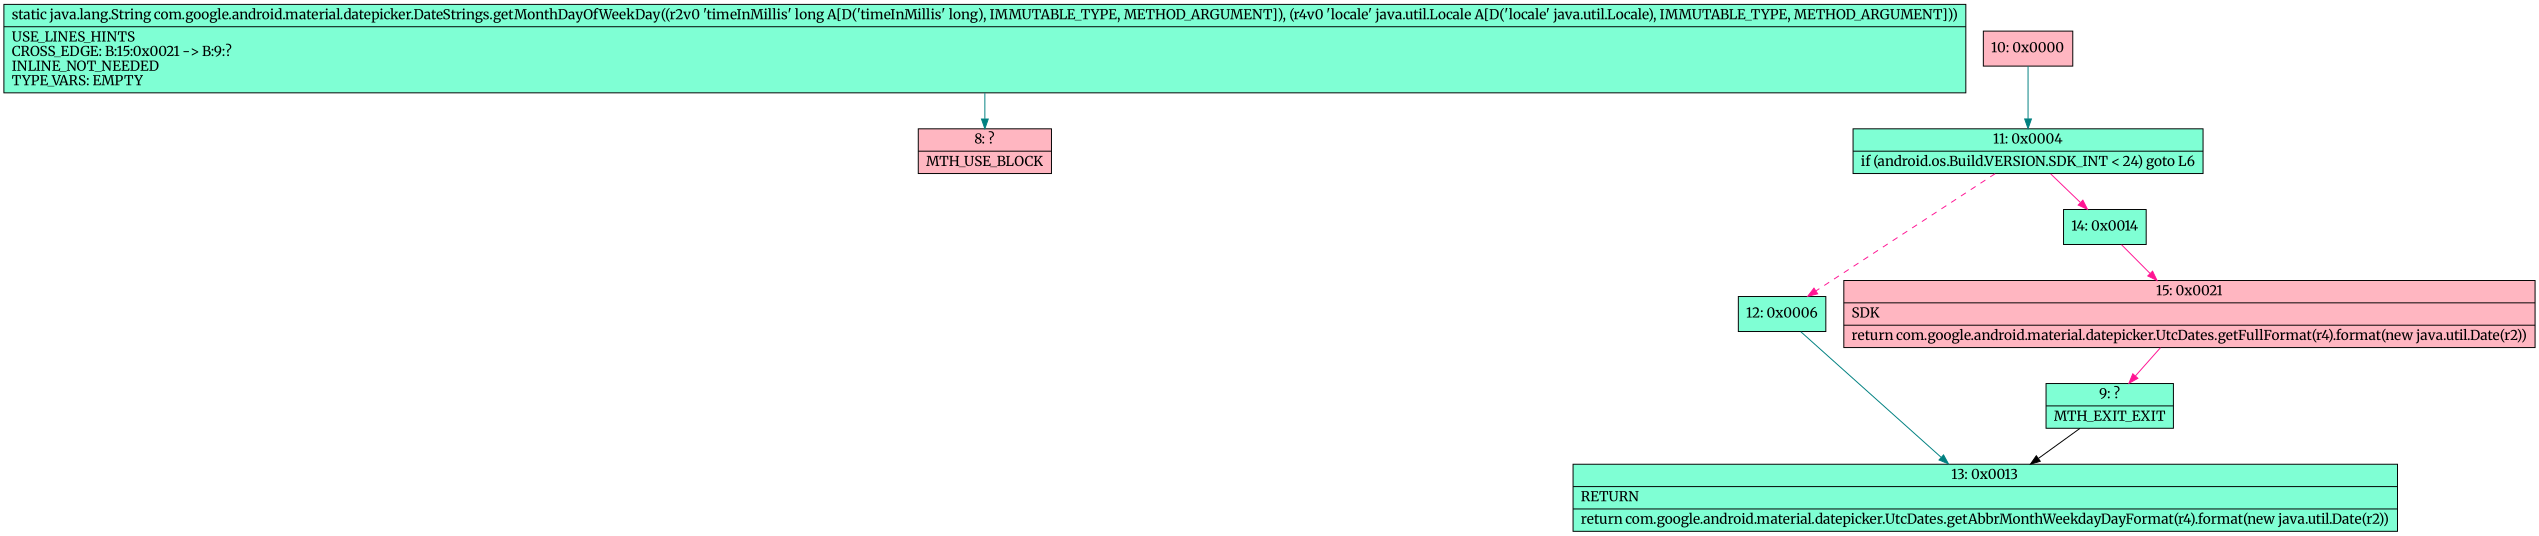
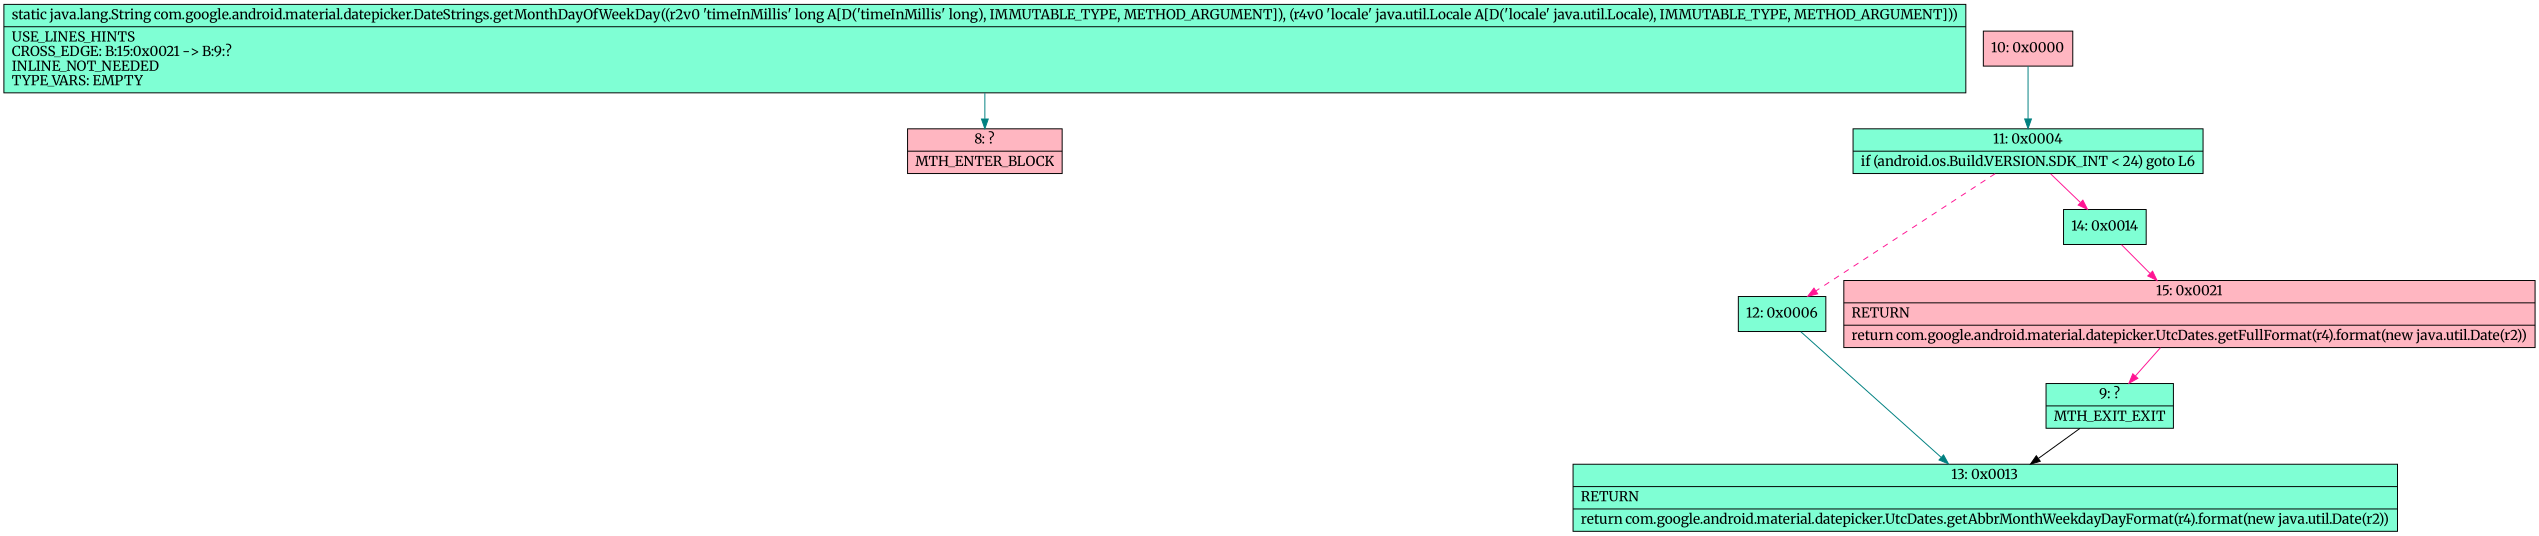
node "8: ?": text "MTH_USE_BLOCK" -> "MTH_ENTER_BLOCK"
node "15: 0x0021": text "SDK" -> "RETURN"
